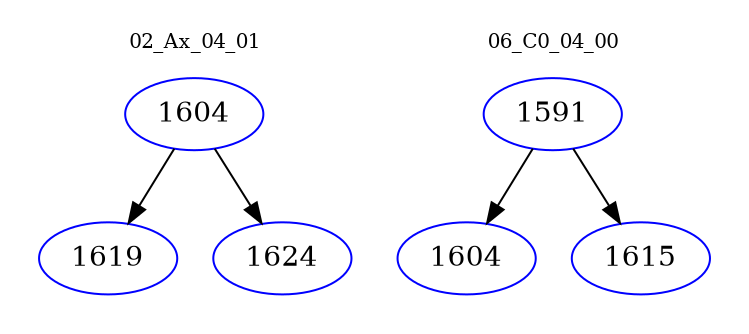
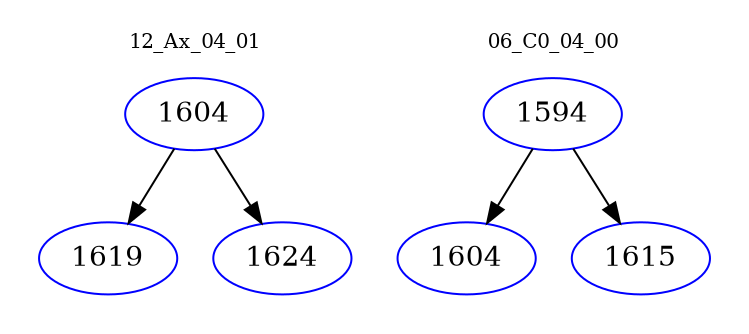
cluster "02_Ax_04_01": label "02_Ax_04_01" -> "12_Ax_04_01"
node "1591": label "1591" -> "1594"
